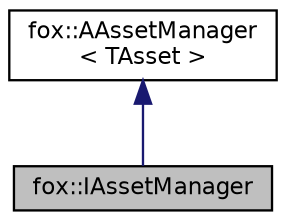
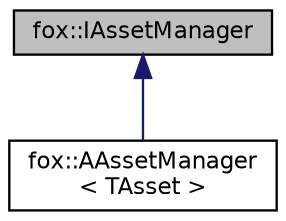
edge "fox::IAssetManager" -> "fox::AAssetManager < TAsset >": reversed
